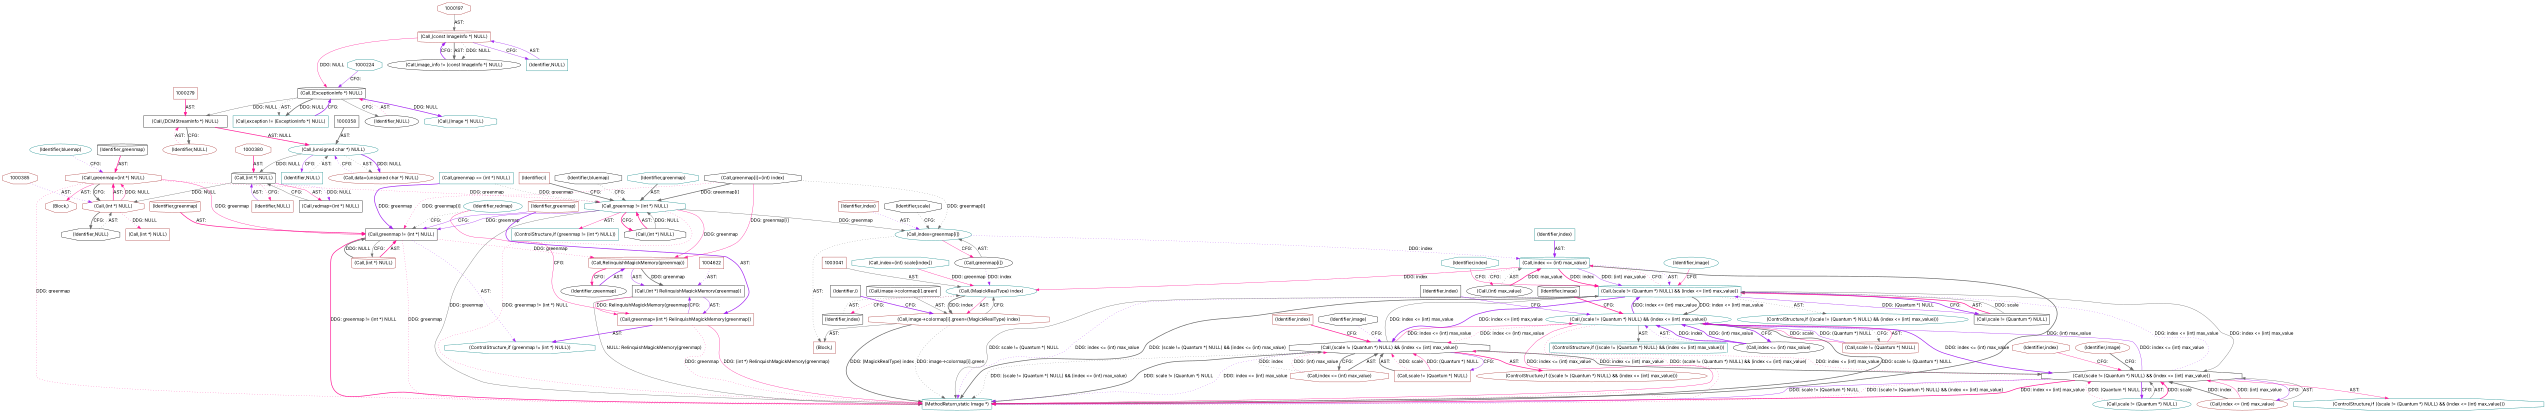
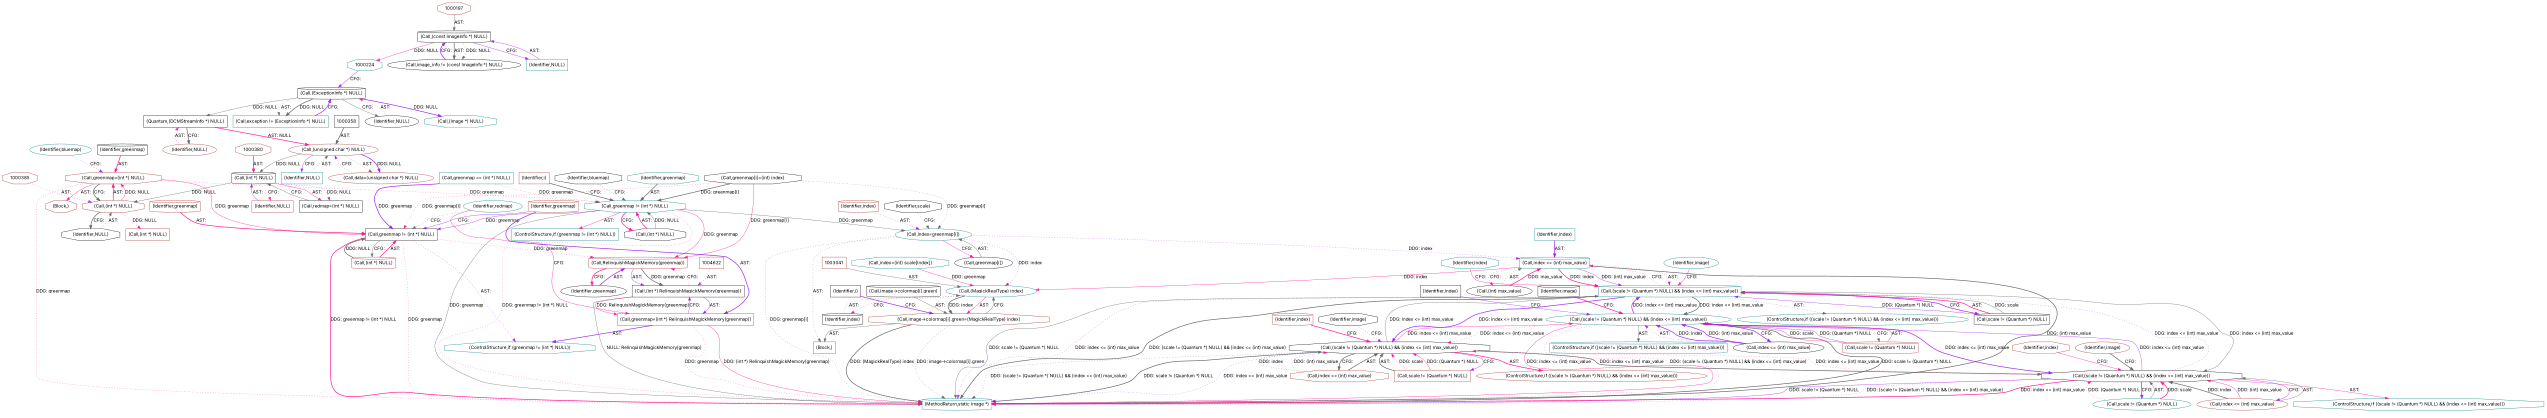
node "(Call,(const ImageInfo *) NULL)": color brown -> black
edge "(Call,(const ImageInfo *) NULL)" -> "(Call,(ExceptionInfo *) NULL)": now "(Call,(const ImageInfo *) NULL)" -> "1000224"
node "1000279": removed
node "(Call,(DCMStreamInfo *) NULL)": label "(Call,(DCMStreamInfo *) NULL)" -> "(Quantum,(DCMStreamInfo *) NULL)"
node "(Call,(unsigned char *) NULL)": color teal -> brown
edge "(Call,(int *) RelinquishMagickMemory(greenmap))" -> "(Call,RelinquishMagickMemory(greenmap))": added, label "CFG:"
edge "(Call,greenmap[i])" -> "(Call,(MagickRealType) index)": now "(Call,index=greenmap[i])" -> "(Call,(MagickRealType) index)"
edge "(Call,index=greenmap[i])" -> "(MethodReturn,static Image *)": added, label "DDG: greenmap[i]"
